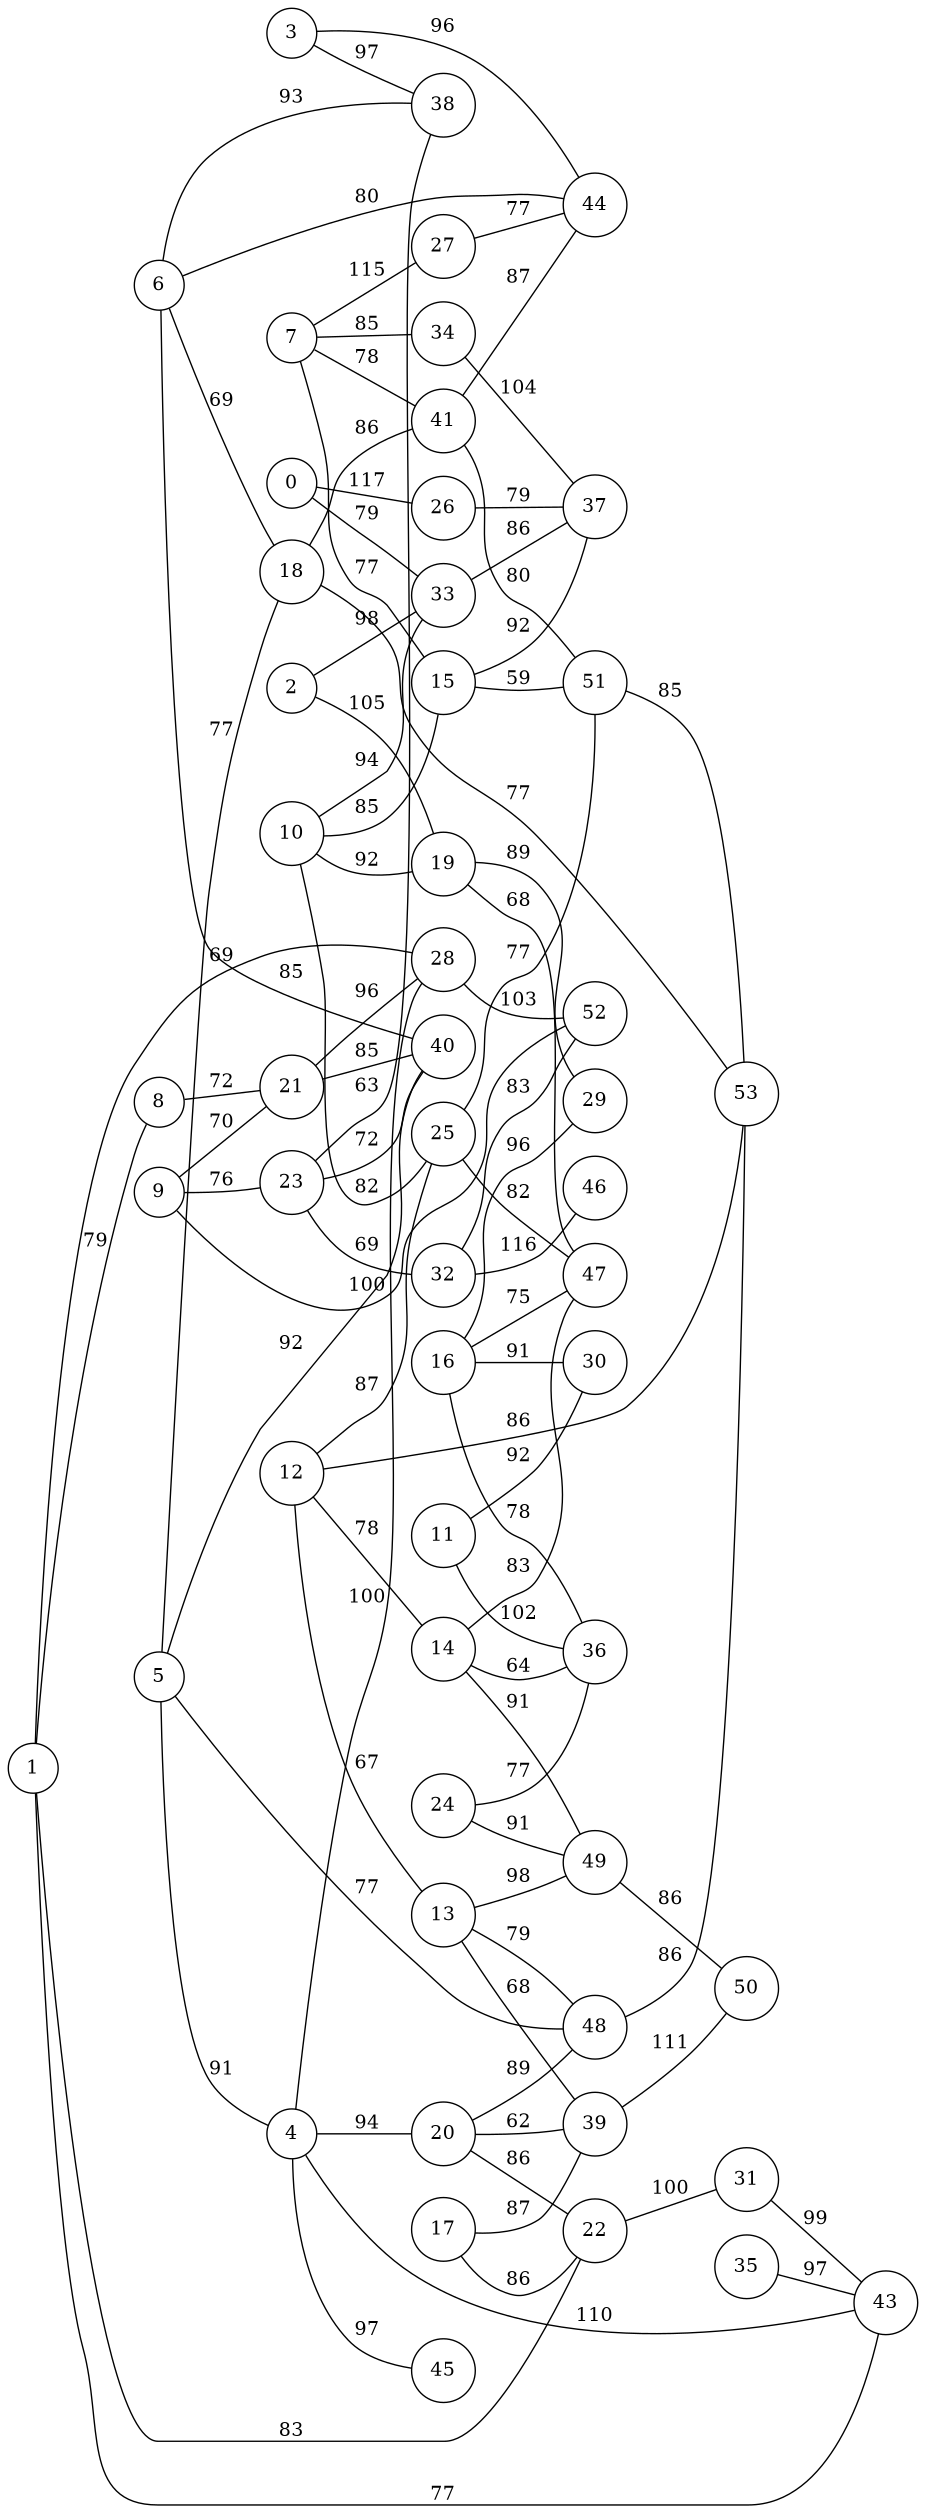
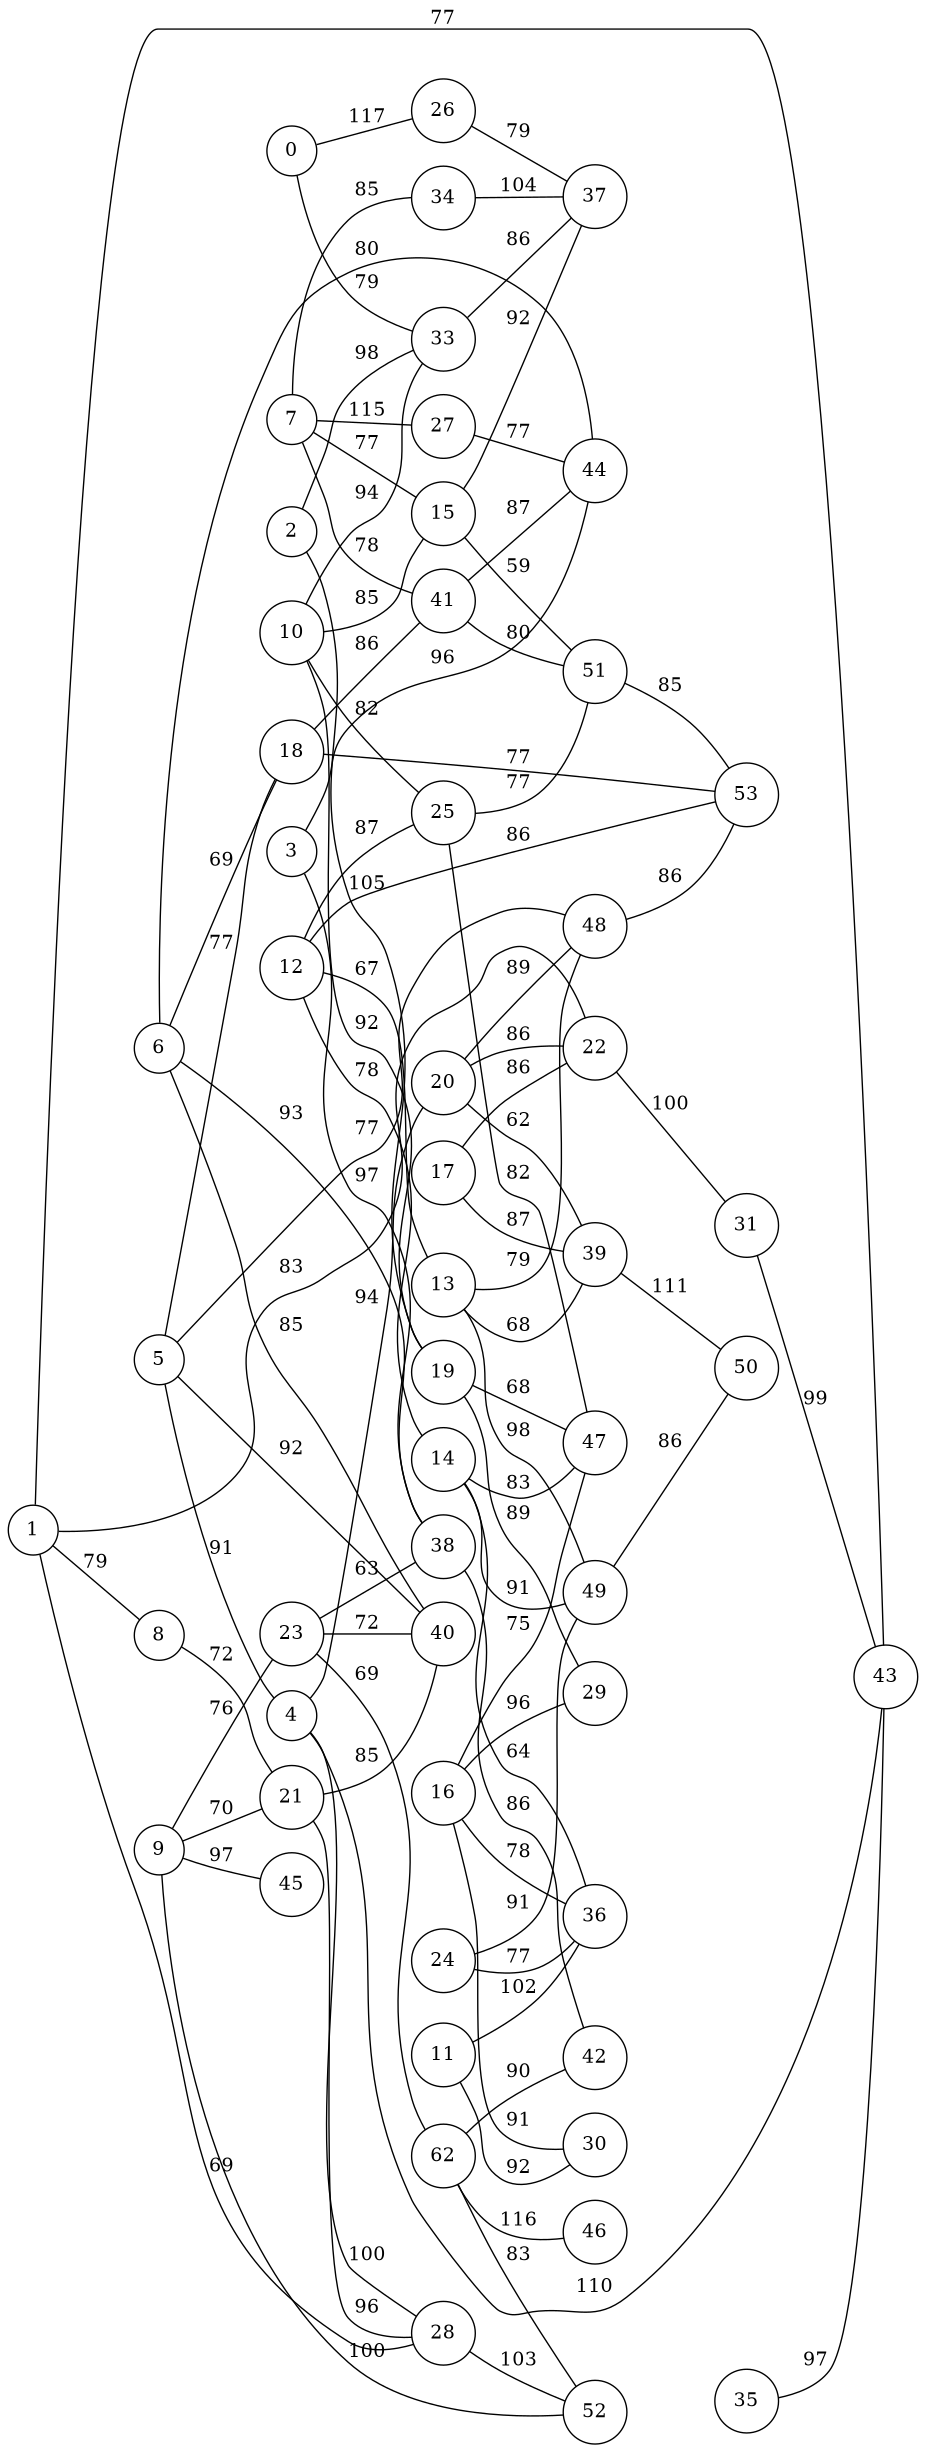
node "32": label "32" -> "62"
node "42": added
edge "4" -- "45": now "9" -- "45"
